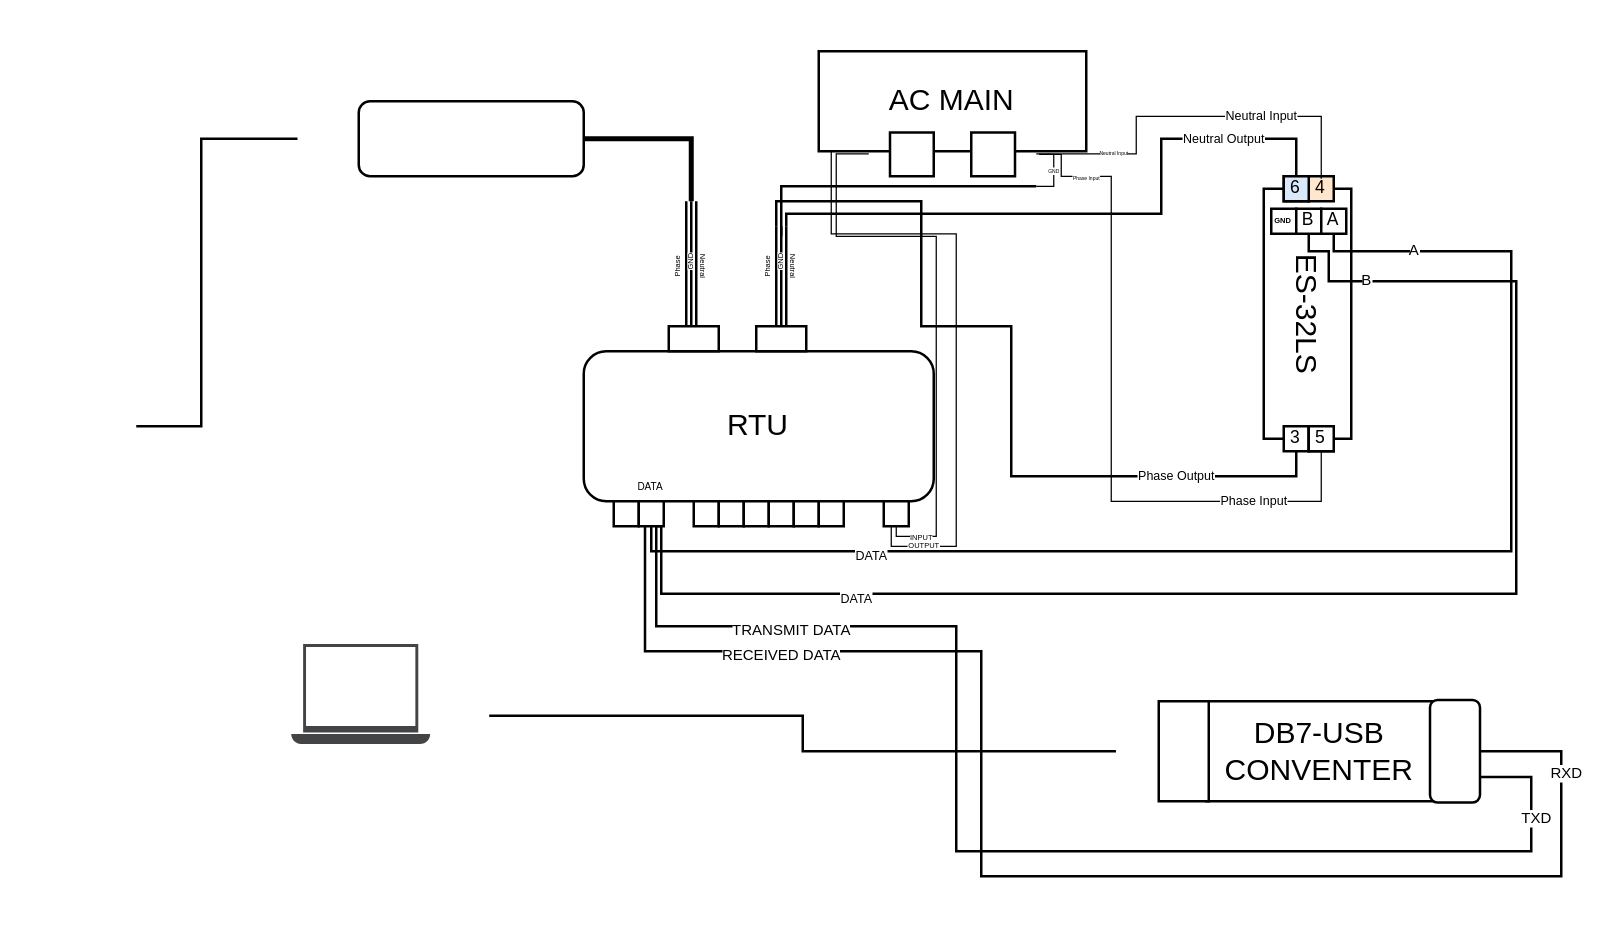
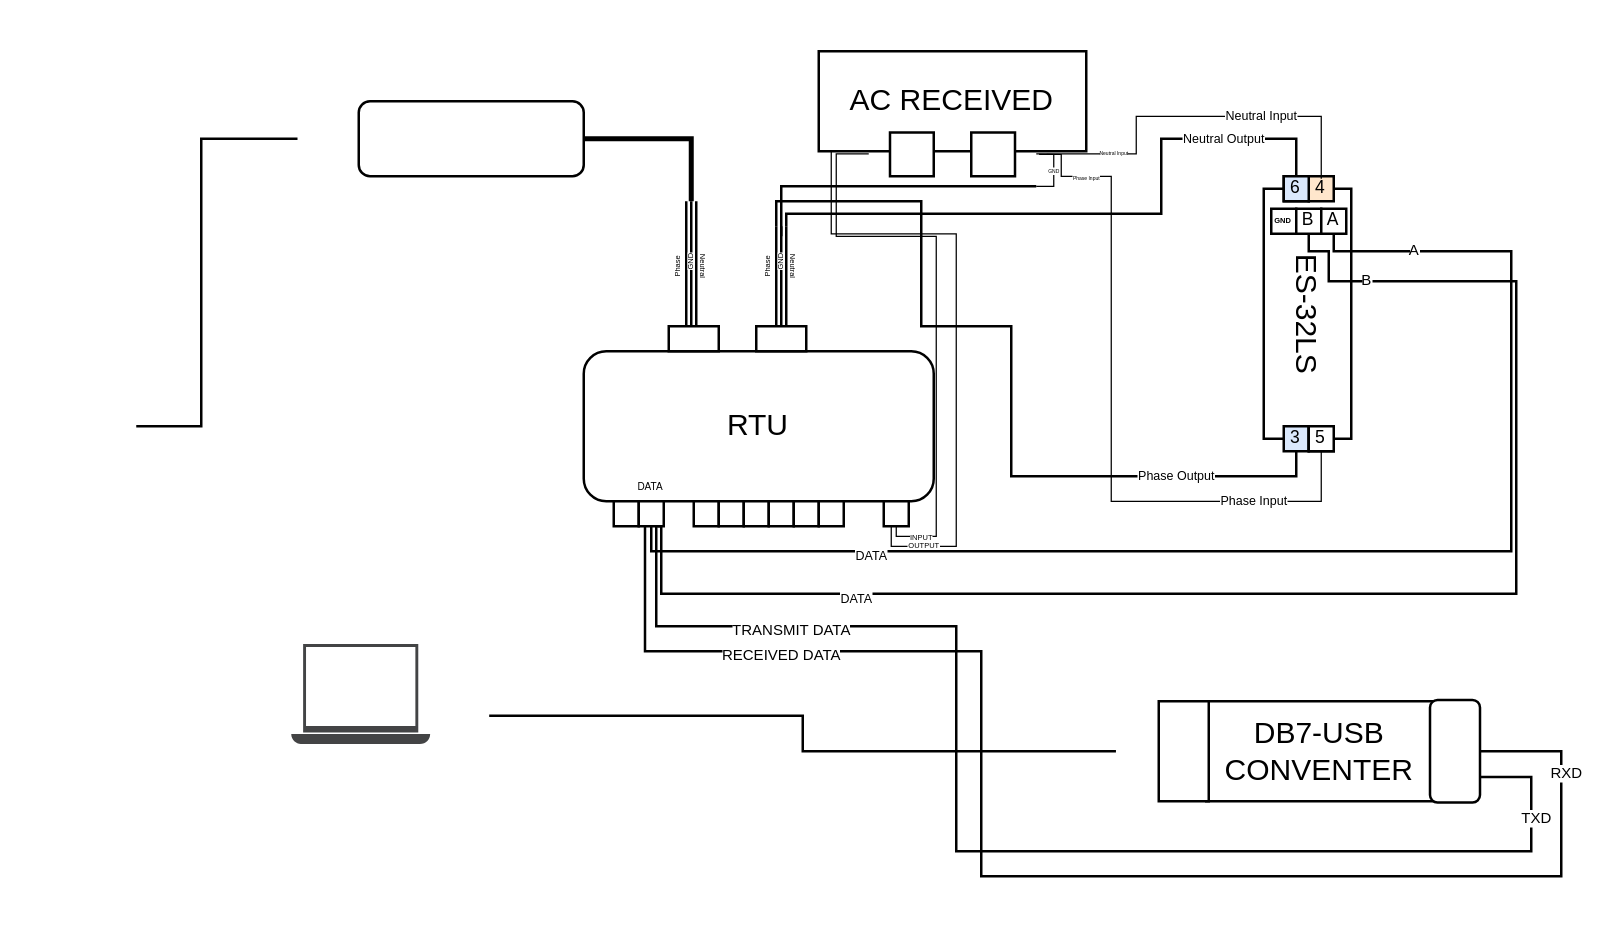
node "AC MAIN": label "AC MAIN" -> "AC RECEIVED"
node "3": fillcolor #ffffff -> #dae8fc
